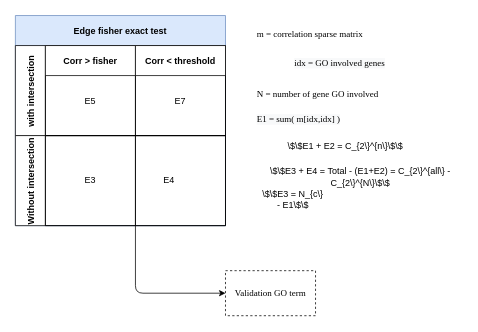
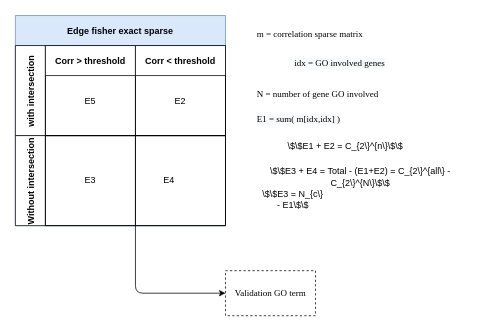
node "Edge fisher exact test": label "Edge fisher exact test" -> "Edge fisher exact sparse"
node "Corr > fisher": label "Corr > fisher" -> "Corr > threshold"
node "E7": label "E7" -> "E2"
